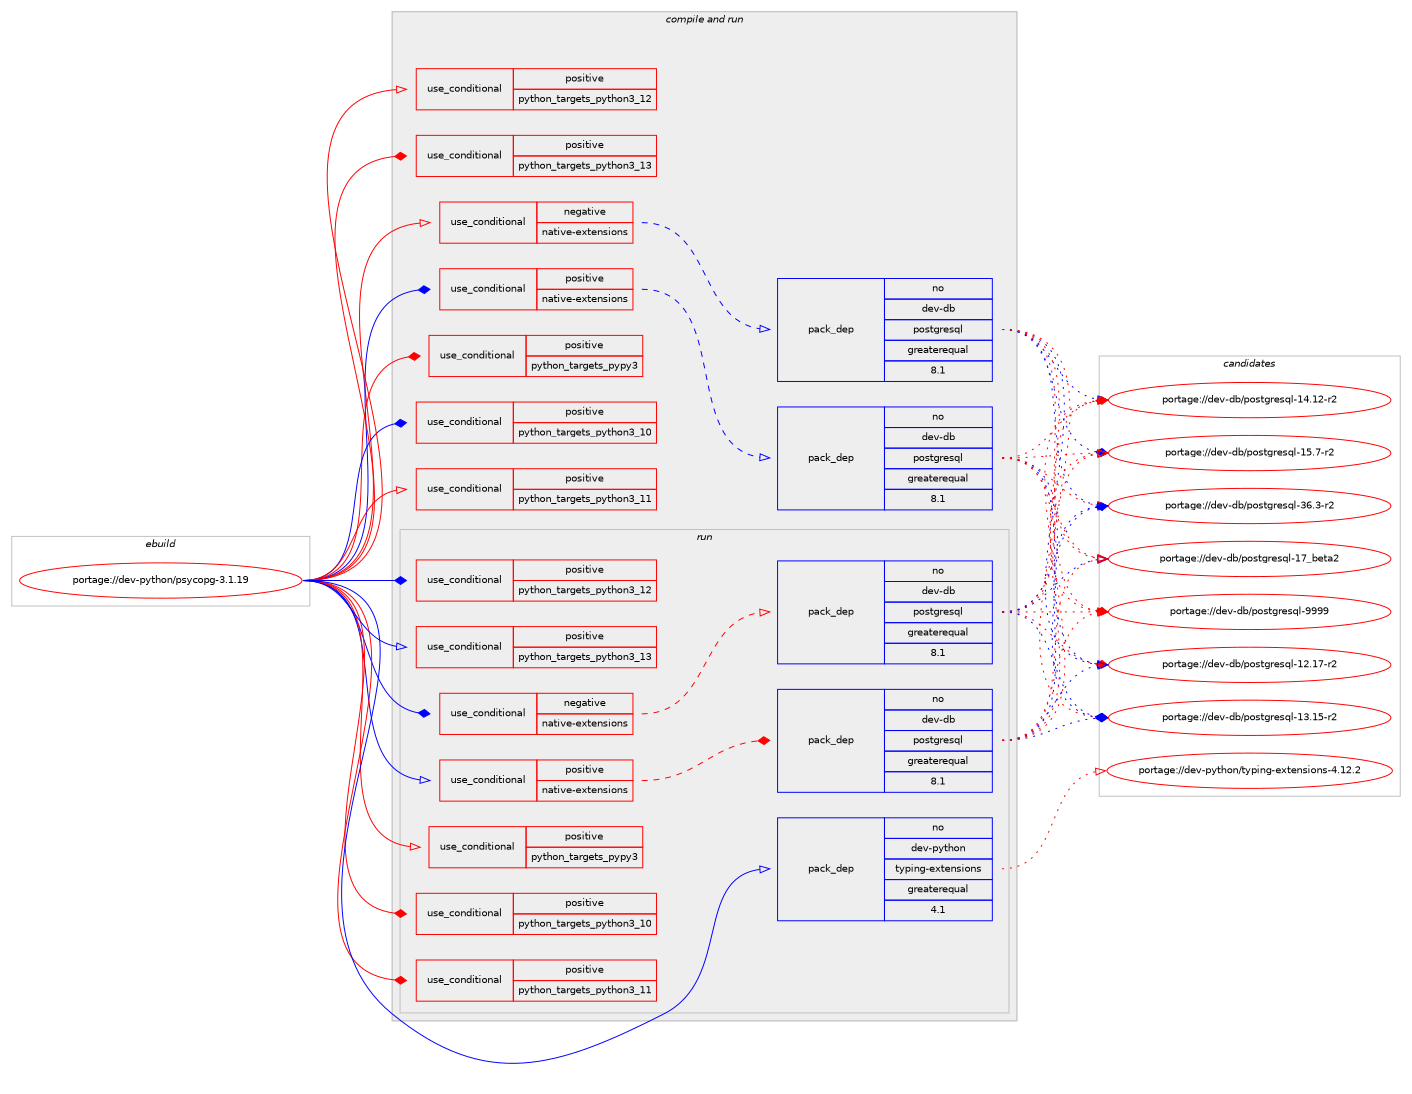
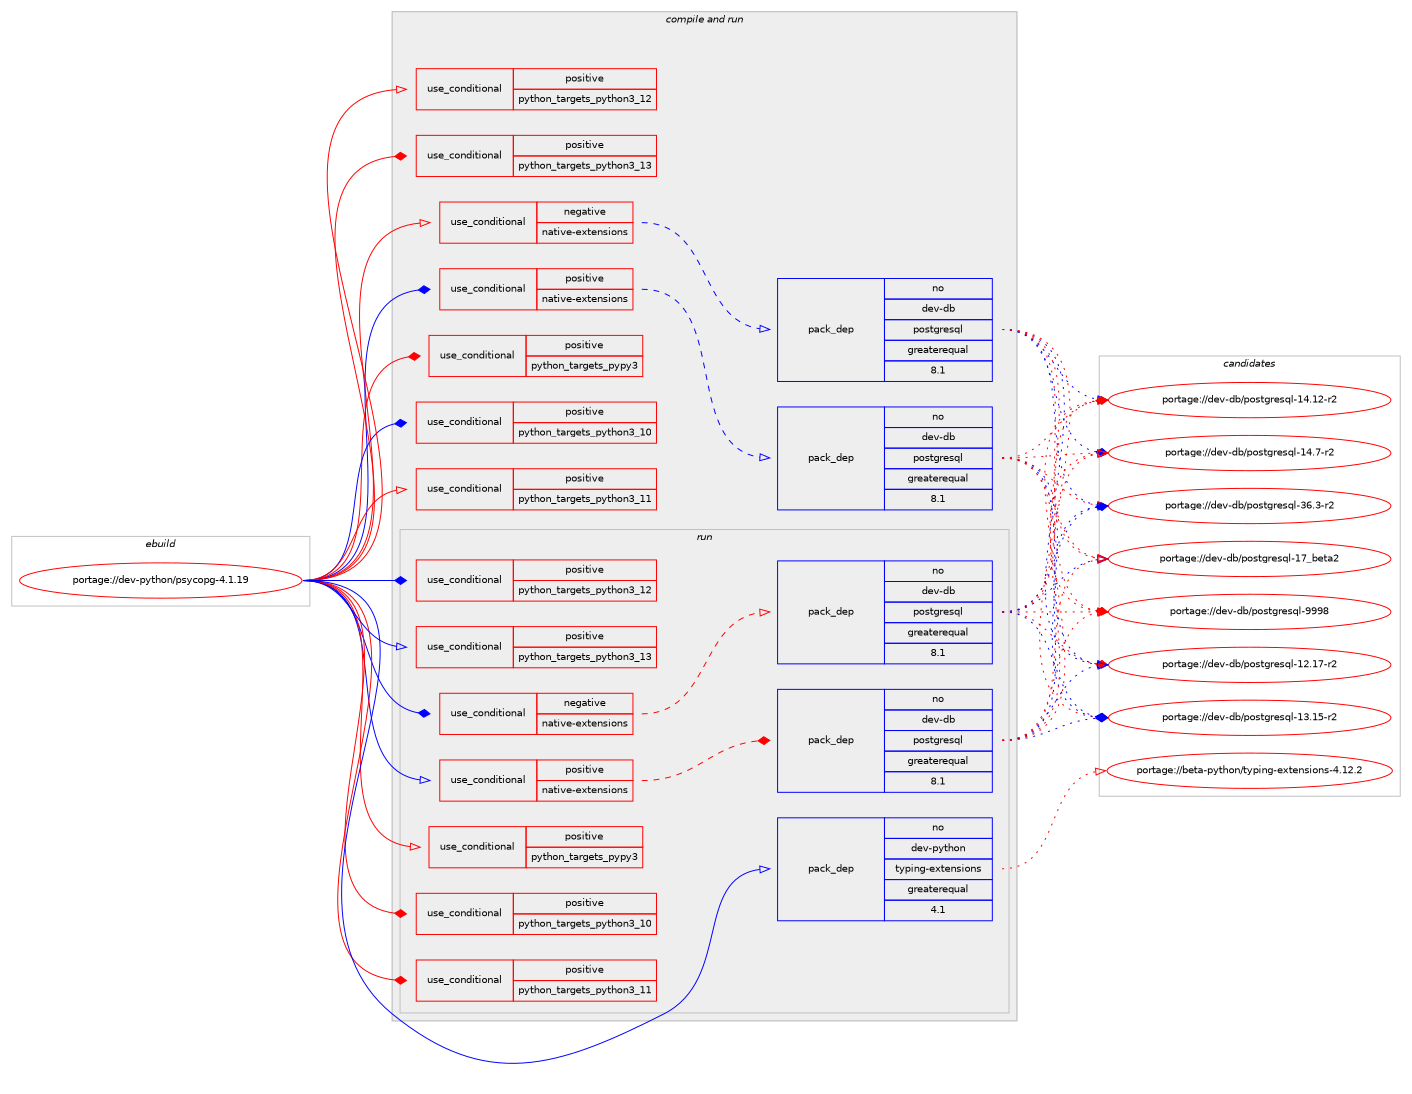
node "portage://dev-db/postgresql-15.7-r2": label "portage://dev-db/postgresql-15.7-r2" -> "portage://dev-db/postgresql-14.7-r2"
node "portage://dev-python/psycopg-3.1.19": label "portage://dev-python/psycopg-3.1.19" -> "portage://dev-python/psycopg-4.1.19"
node "portage://dev-db/postgresql-9999": label "portage://dev-db/postgresql-9999" -> "portage://dev-db/postgresql-9998"
node "portage://dev-python/typing-extensions-4.12.2": label "portage://dev-python/typing-extensions-4.12.2" -> "portage://beta-python/typing-extensions-4.12.2"
